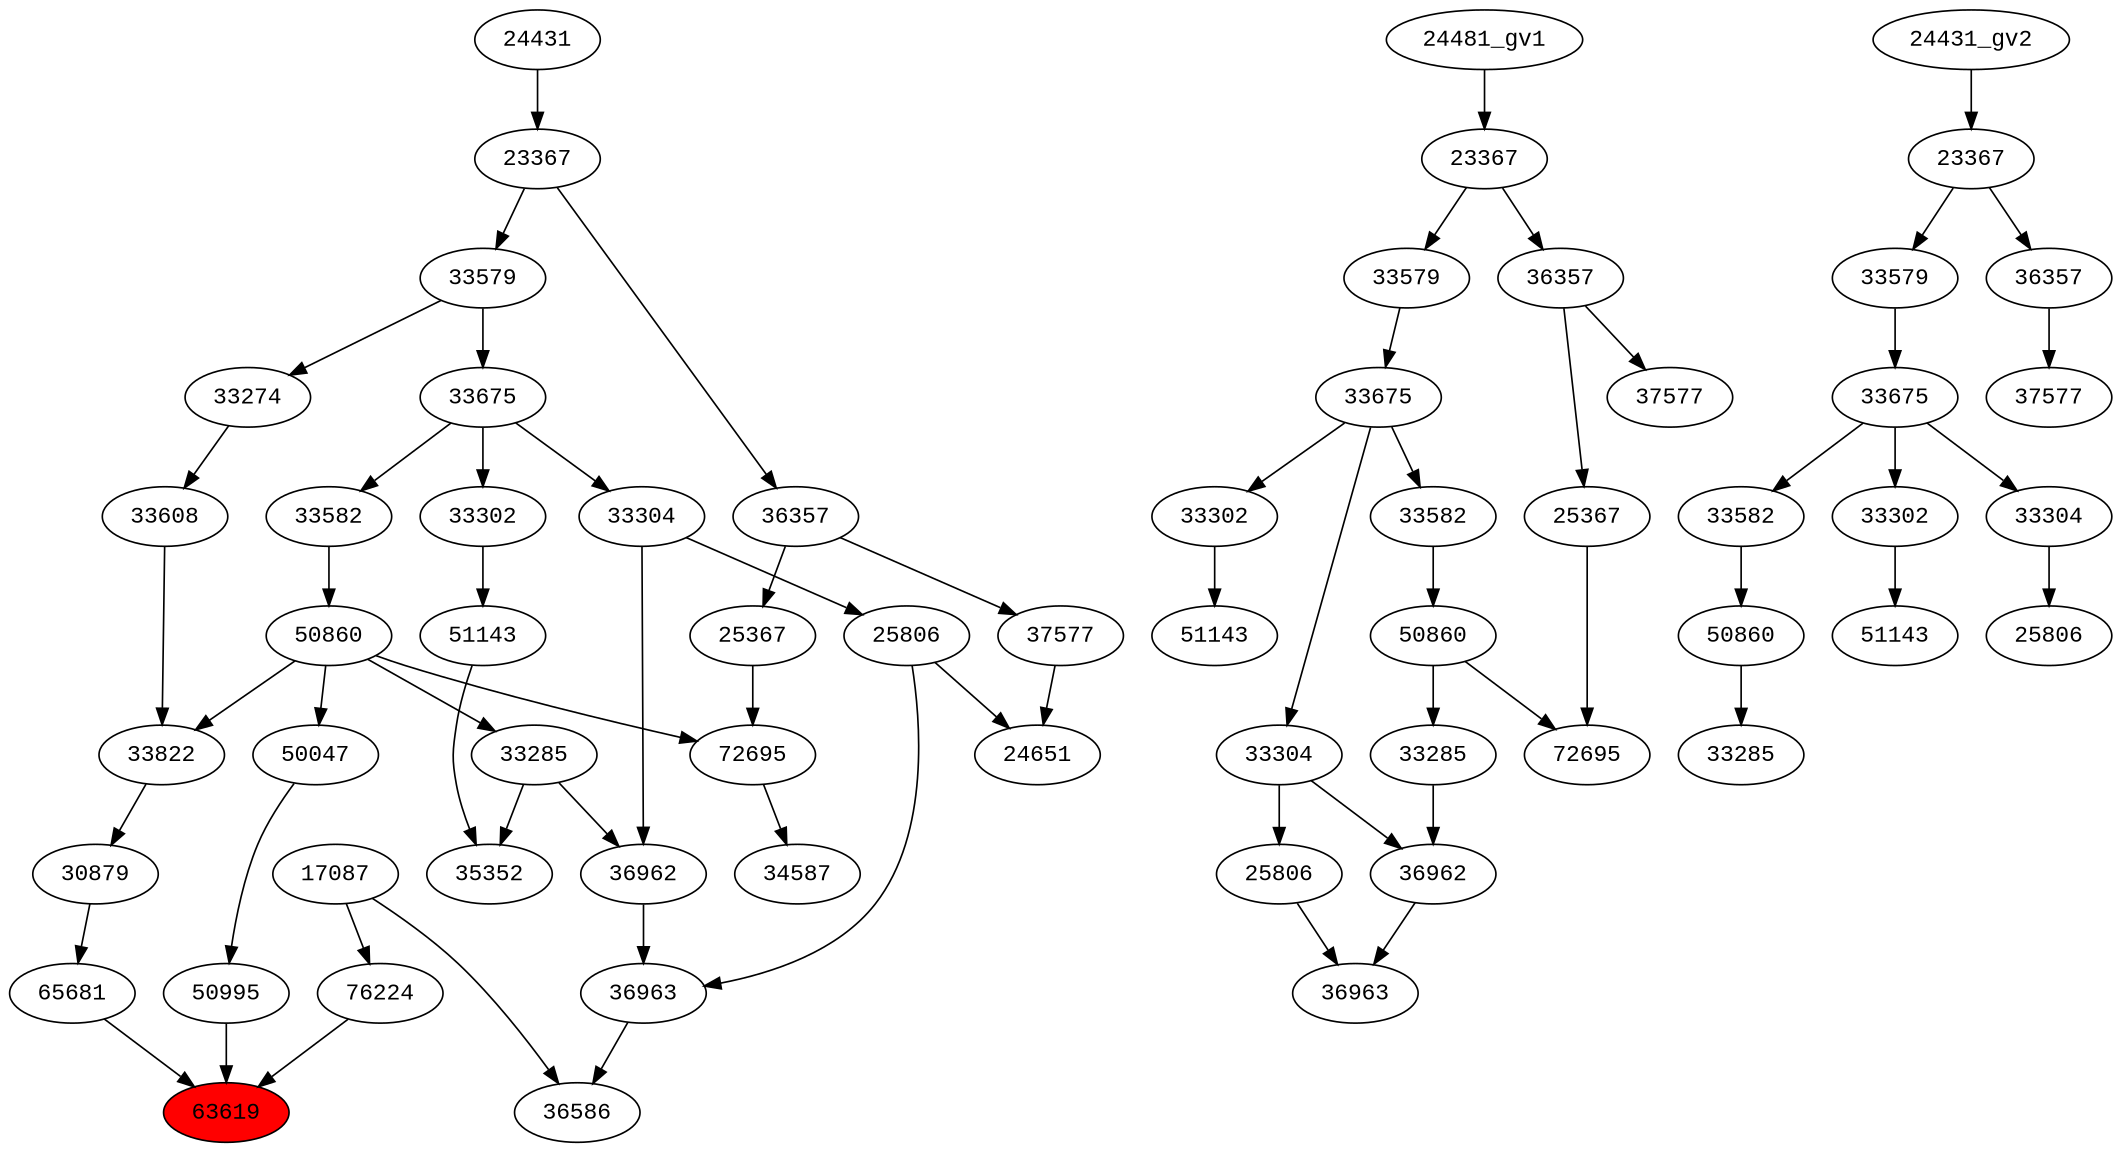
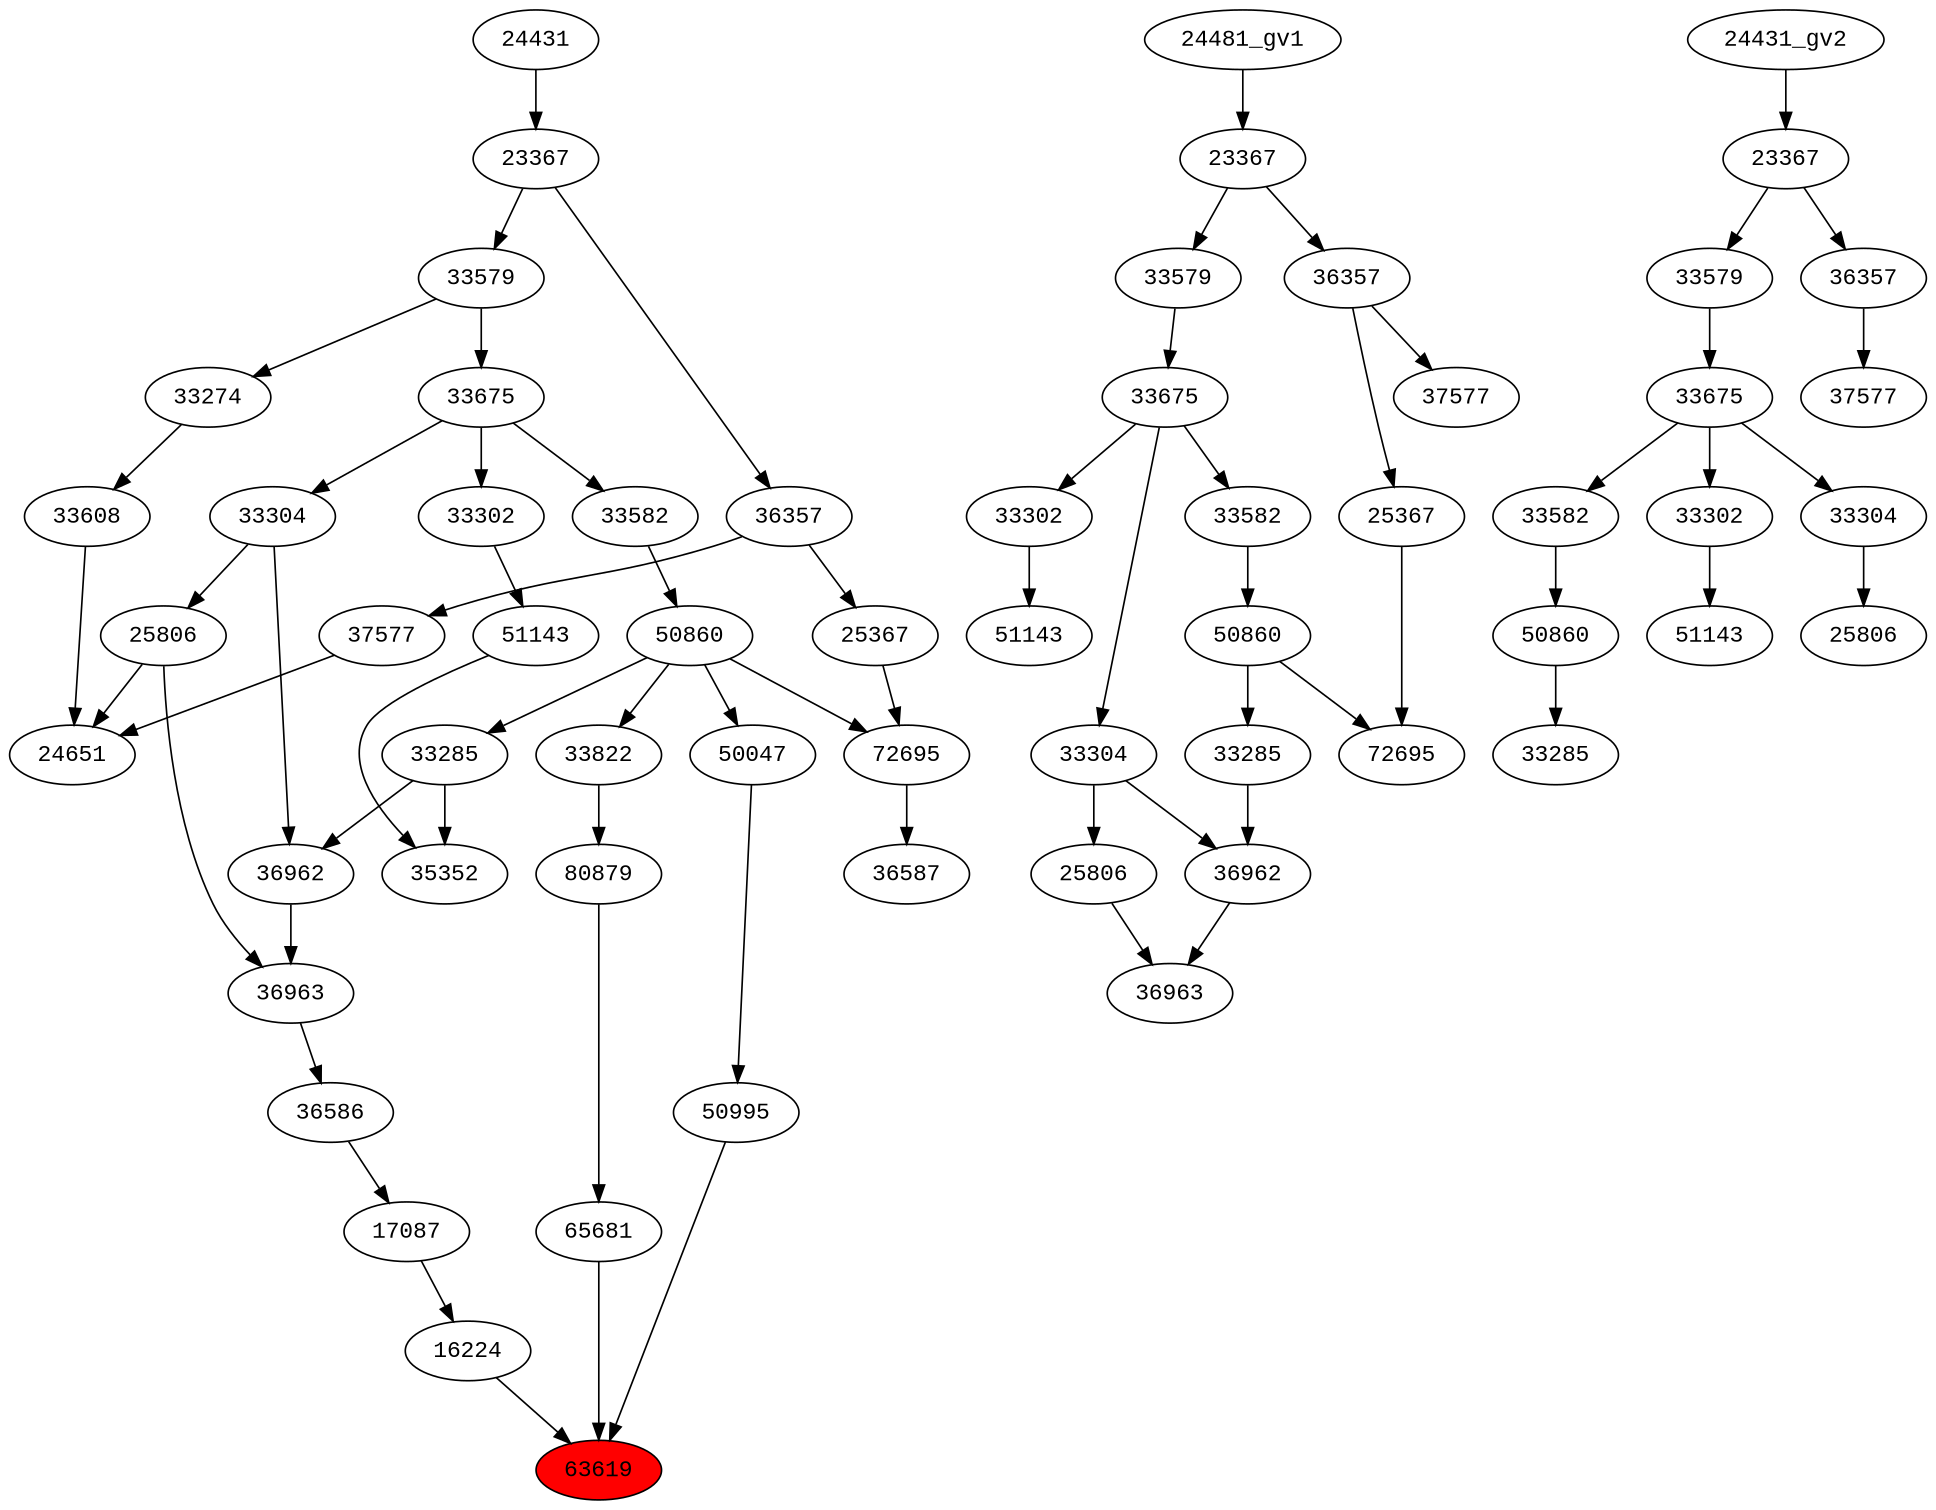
edge "33608" -> "33822": now "33608" -> "24651"
node "30879": label "30879" -> "80879"
node "34587": label "34587" -> "36587"
edge "17087" -> "36586": reversed
node "76224": label "76224" -> "16224"
